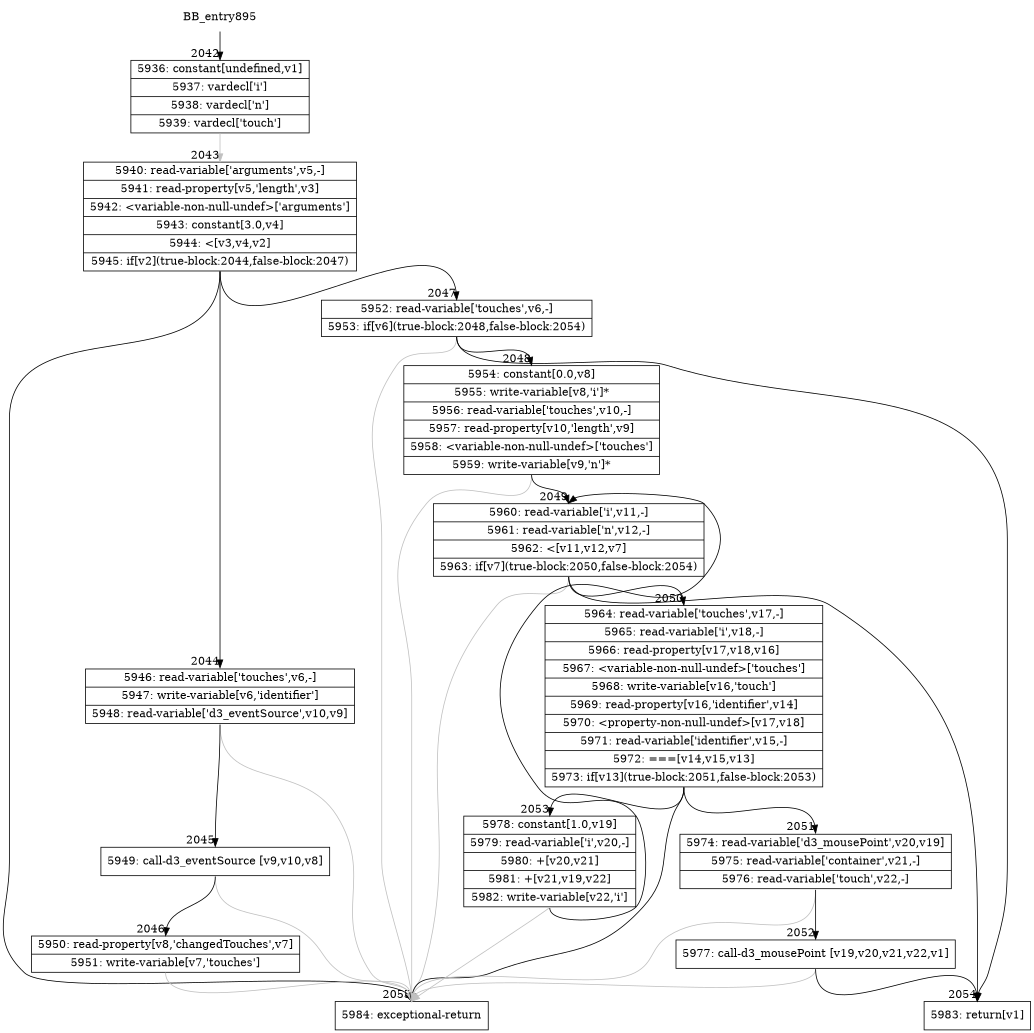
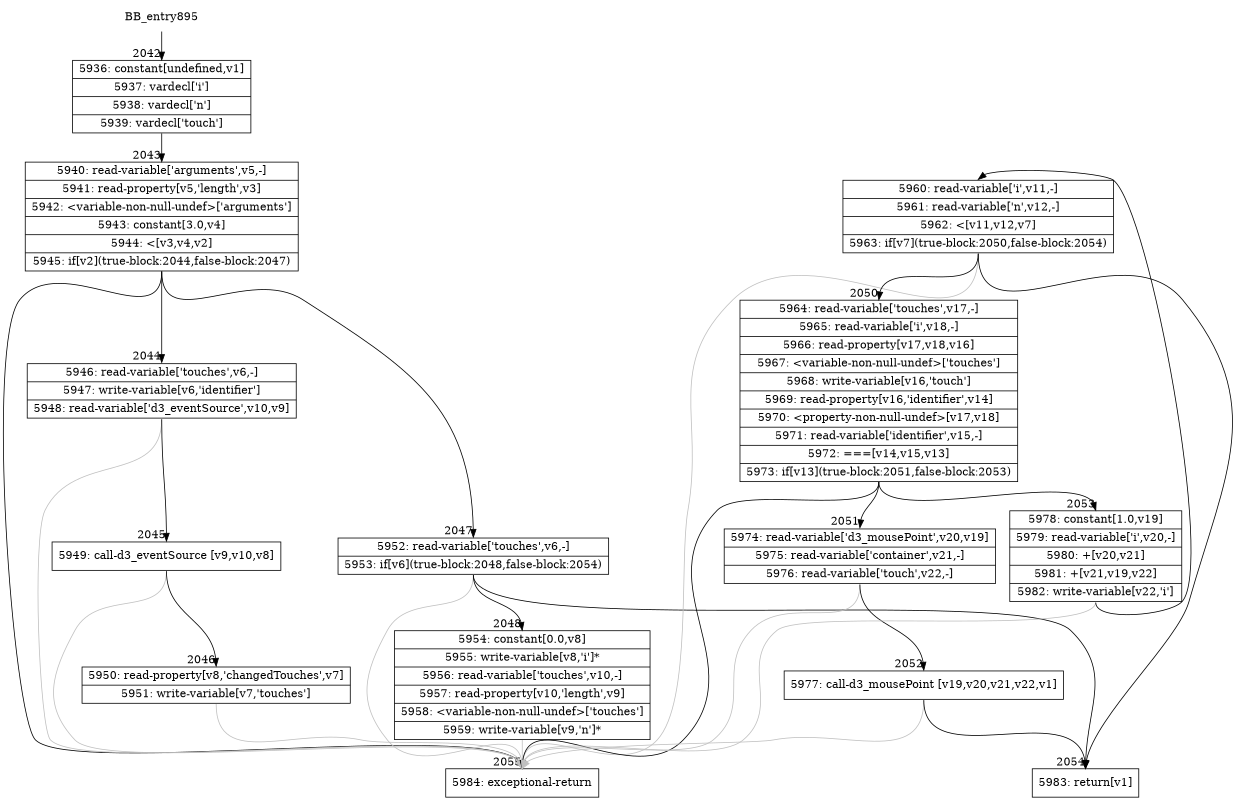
edge "5936: constant[undefined,v1]" -> "5940: read-variable['arguments',v5,-]": color gray -> black
edge "5954: constant[0.0,v8]" -> "5960: read-variable['i',v11,-]": removed
